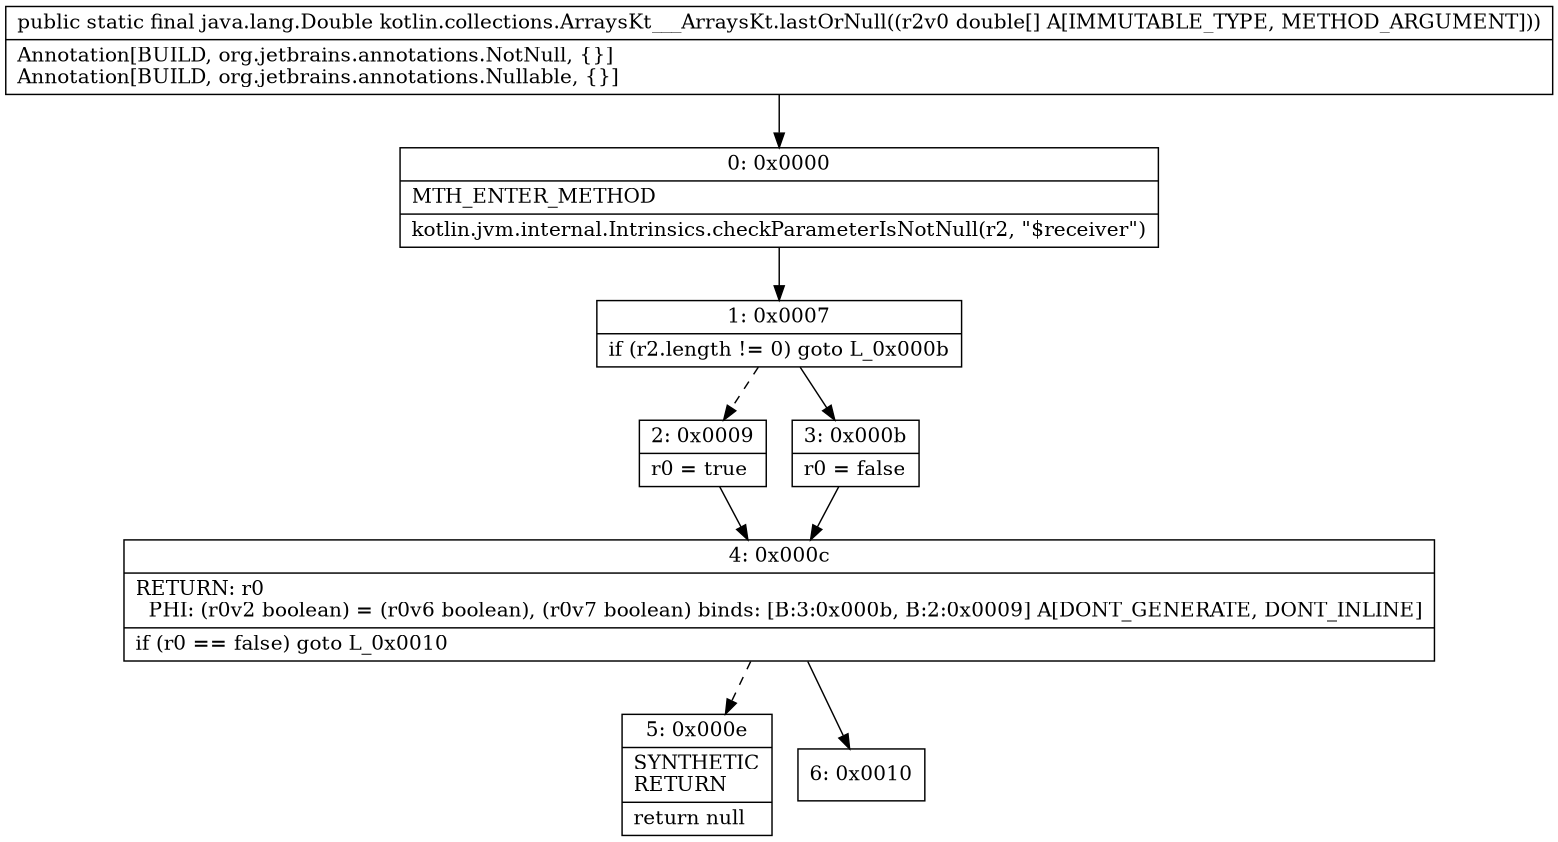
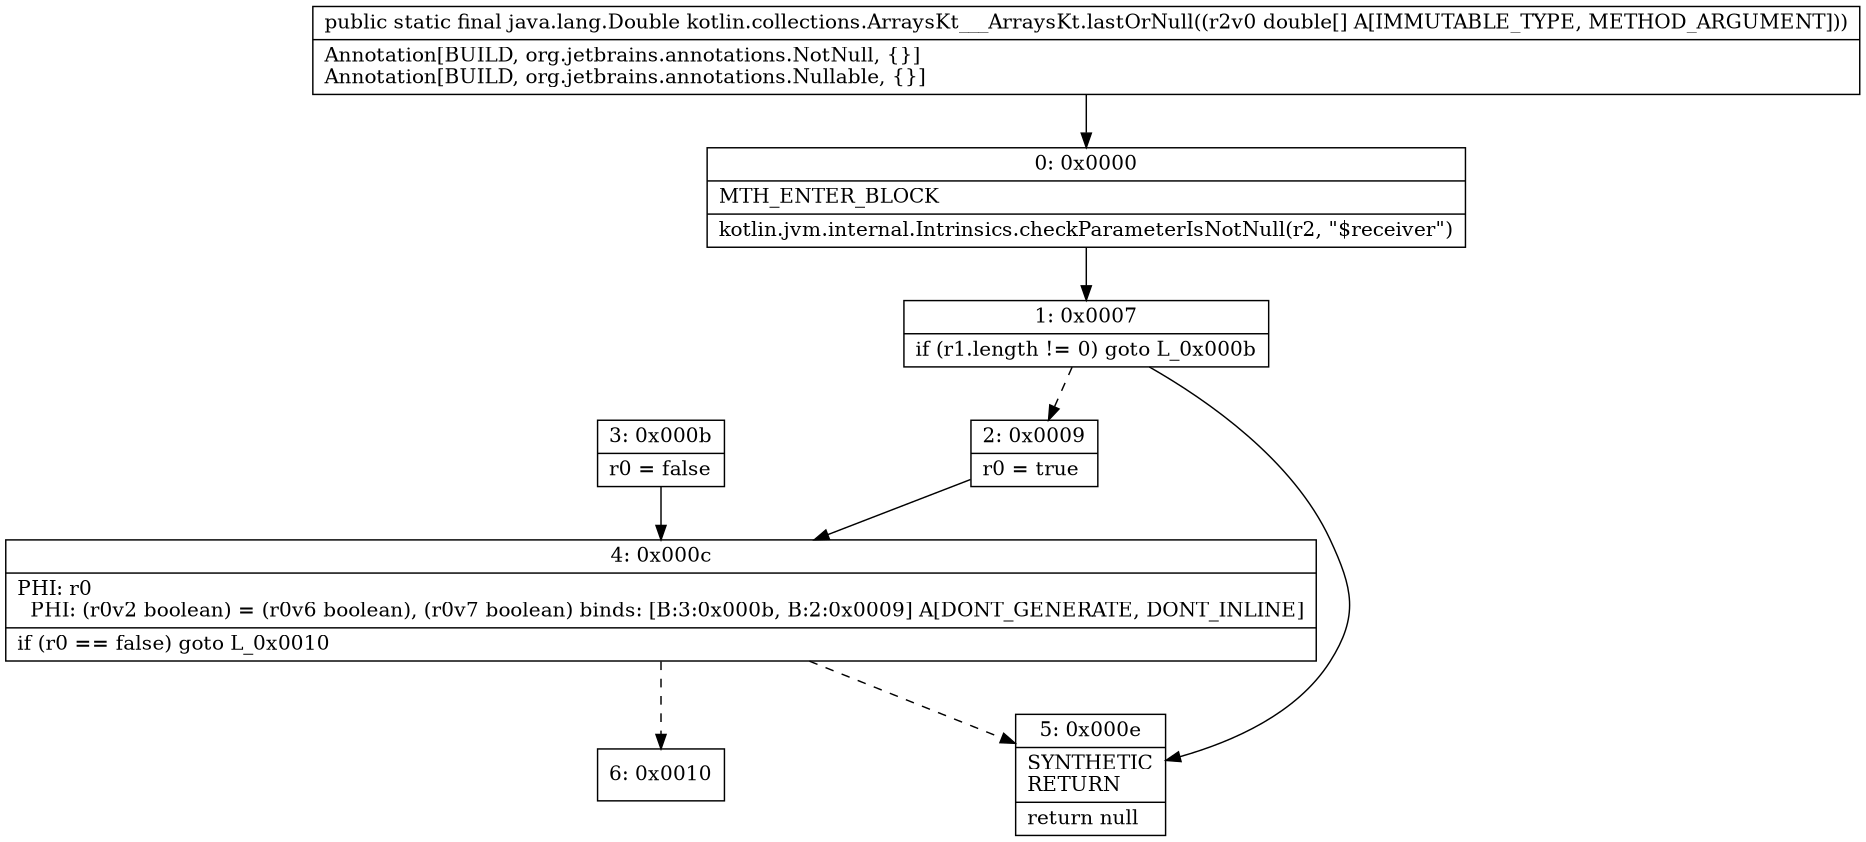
node "0: 0x0000": text "MTH_ENTER_METHOD" -> "MTH_ENTER_BLOCK"
node "1: 0x0007": text "if (r2.length != 0) goto L_0x000b" -> "if (r1.length != 0) goto L_0x000b"
edge "1: 0x0007" -> "3: 0x000b": now "1: 0x0007" -> "5: 0x000e"
node "4: 0x000c": text "RETURN: r0" -> "PHI: r0"
edge "4: 0x000c" -> "6: 0x0010": style solid -> dashed
